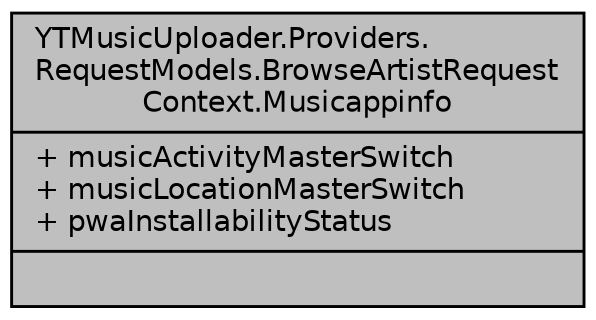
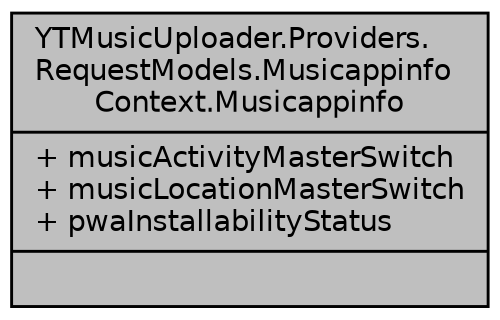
node "YTMusicUploader.Providers.": text "RequestModels.BrowseArtistRequest" -> "RequestModels.Musicappinfo"
